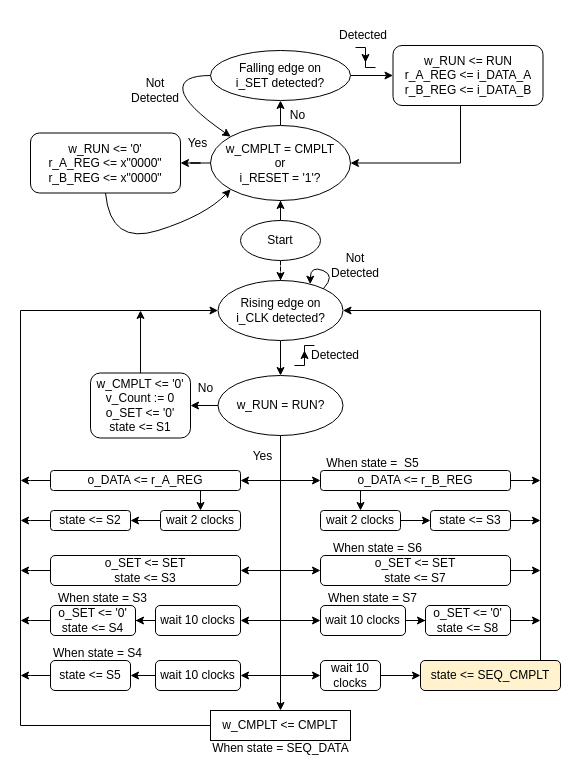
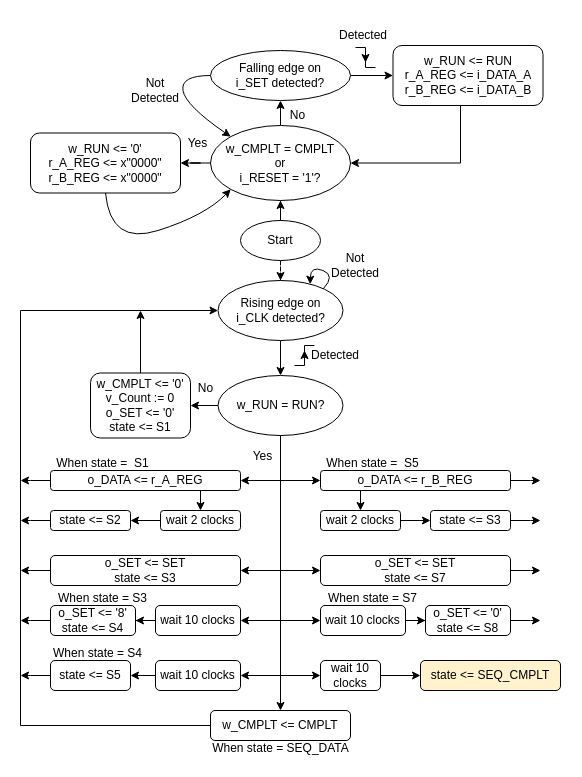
edge "state <= SEQ_CMPLT" -> "Rising edge on i_CLK detected?": removed
node "When state = S1": added
node "When state = S6": removed
node "o_SET <= '0' state <= S4": label "o_SET <= '0' state <= S4" -> "o_SET <= '8' state <= S4"
node "w_CMPLT <= CMPLT": shape rectangle -> rounded rectangle
